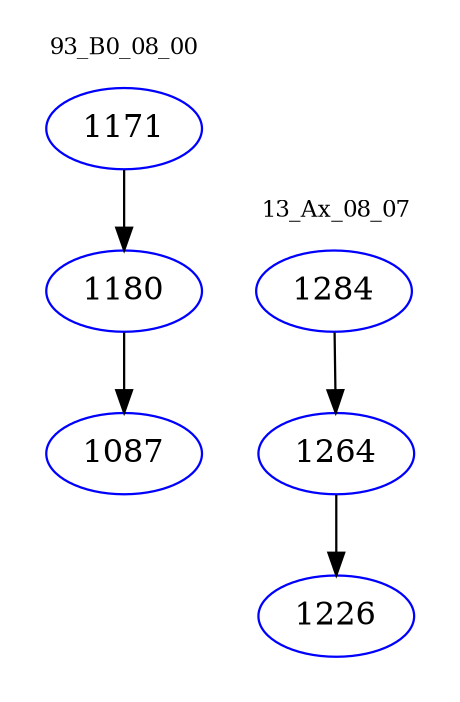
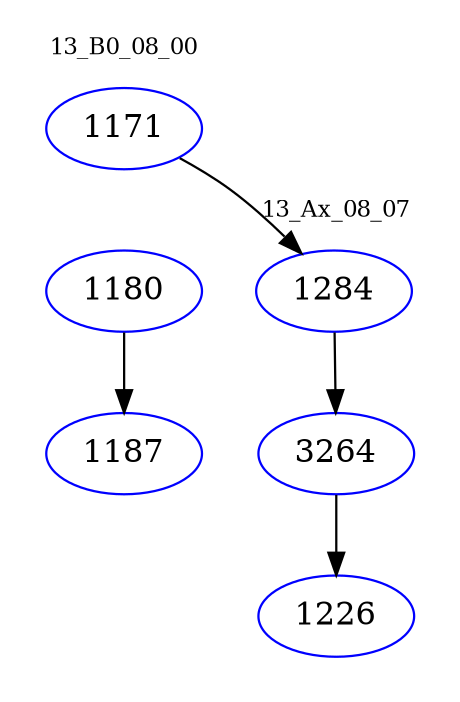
cluster "93_B0_08_00": label "93_B0_08_00" -> "13_B0_08_00"
edge "1171" -> "1180": now "1171" -> "1284"
node "1087": label "1087" -> "1187"
node "1264": label "1264" -> "3264"
